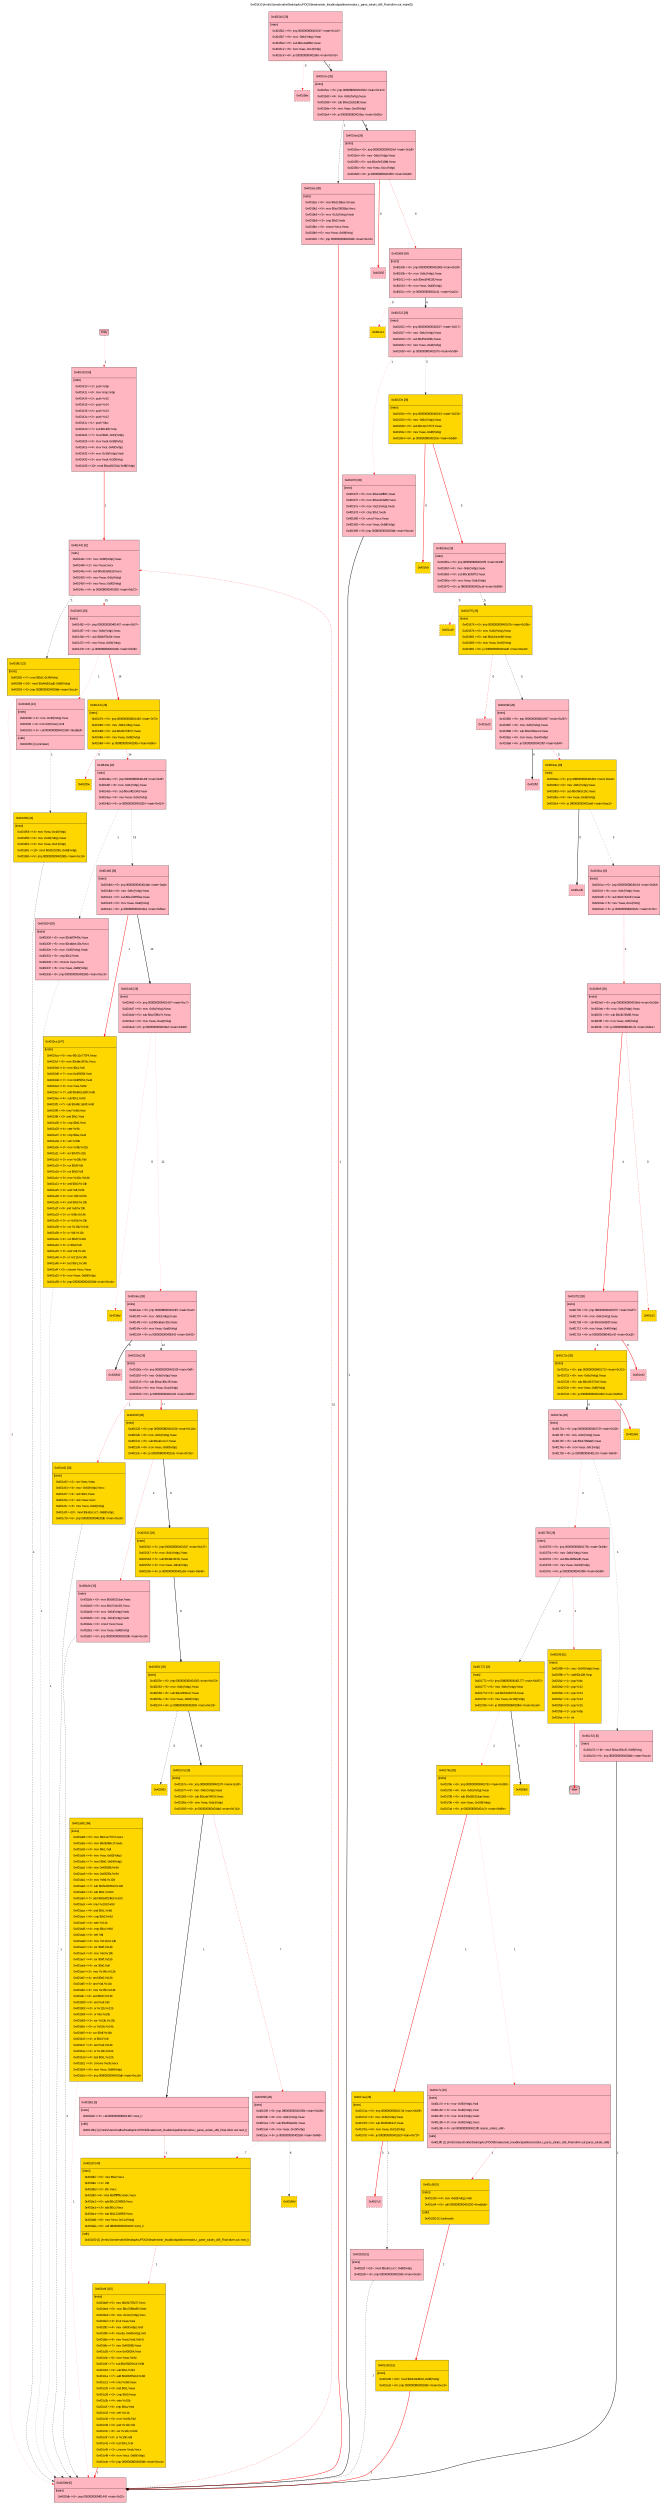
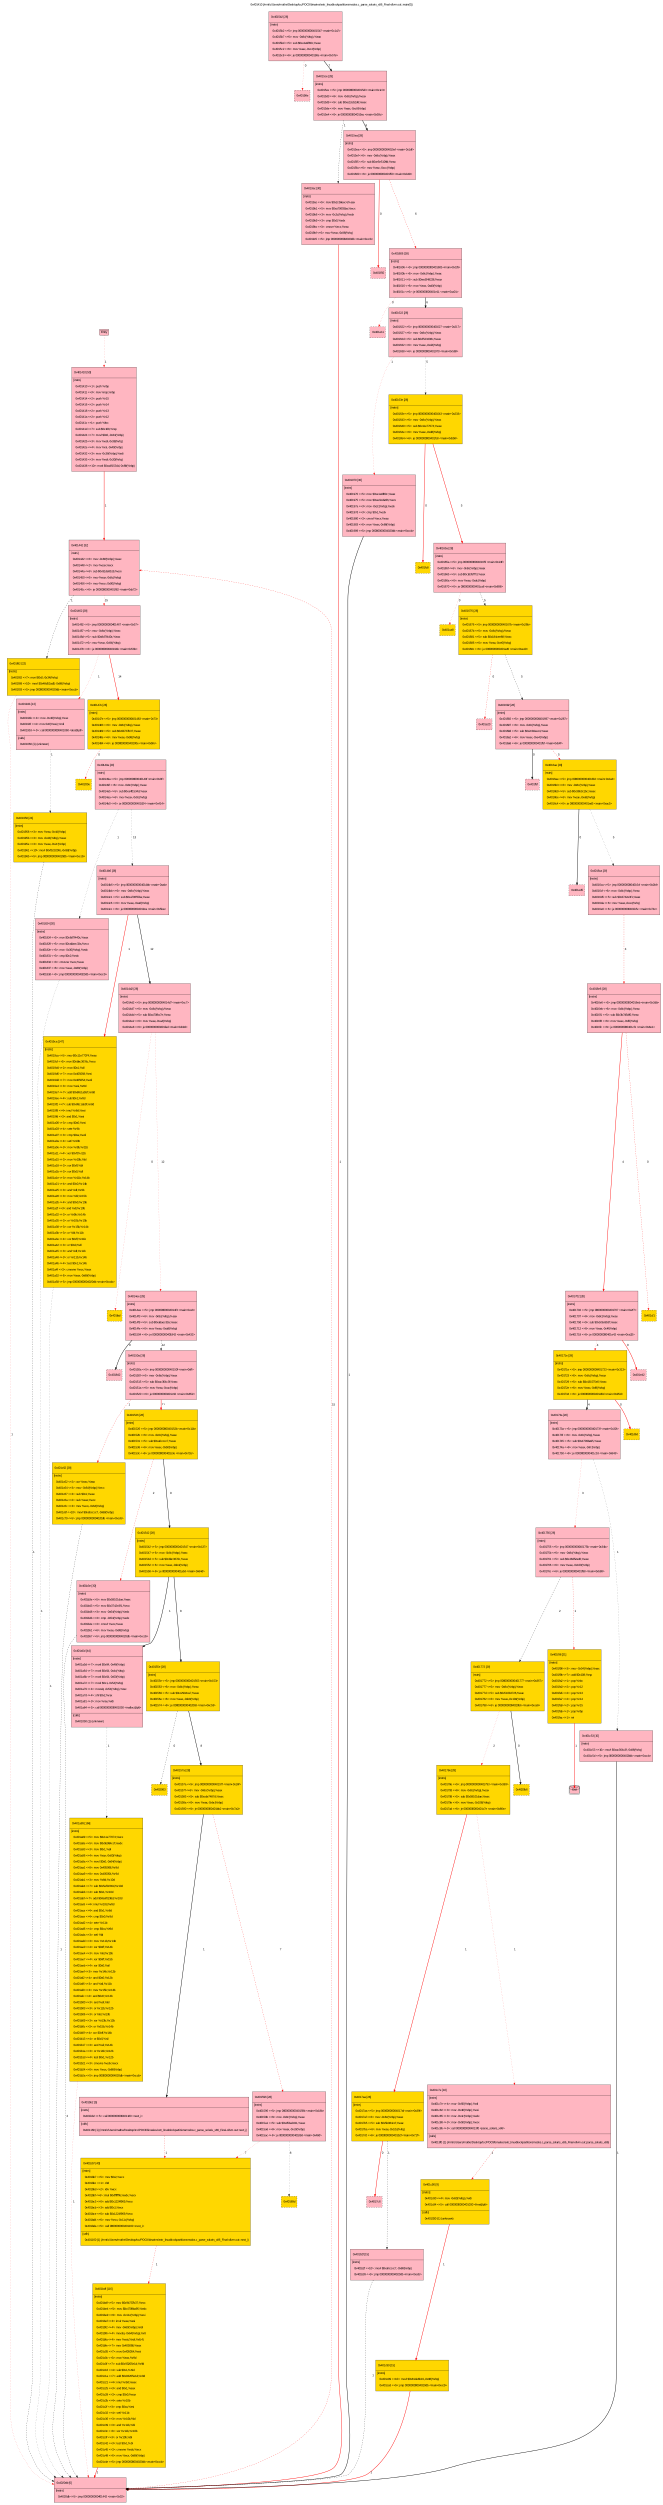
node "0x401e11": fillcolor gold -> lightpink
edge "0x40147e [28]" -> "0x40149a [28]": removed, label "14"
node "0x401a5d [44]": added
